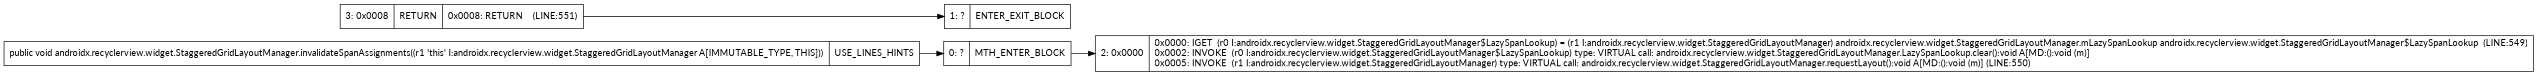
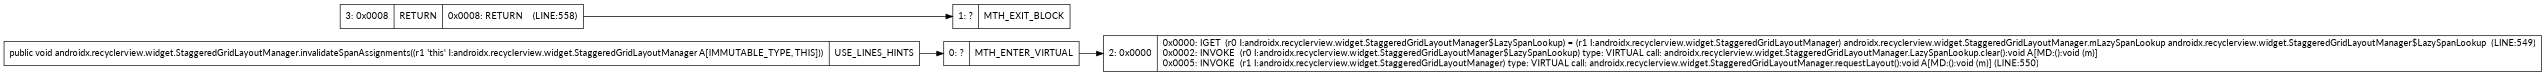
node "3: 0x0008": text "0x0008: RETURN    (LINE:551)" -> "0x0008: RETURN    (LINE:558)"
node "1: ?": text "ENTER_EXIT_BLOCK" -> "MTH_EXIT_BLOCK"
node "0: ?": text "MTH_ENTER_BLOCK" -> "MTH_ENTER_VIRTUAL"
